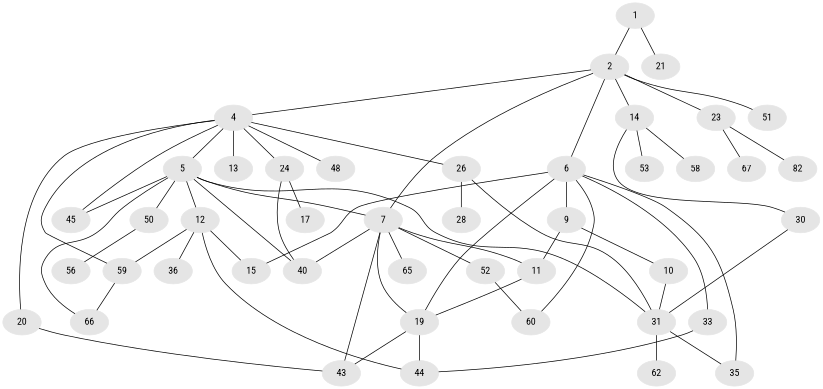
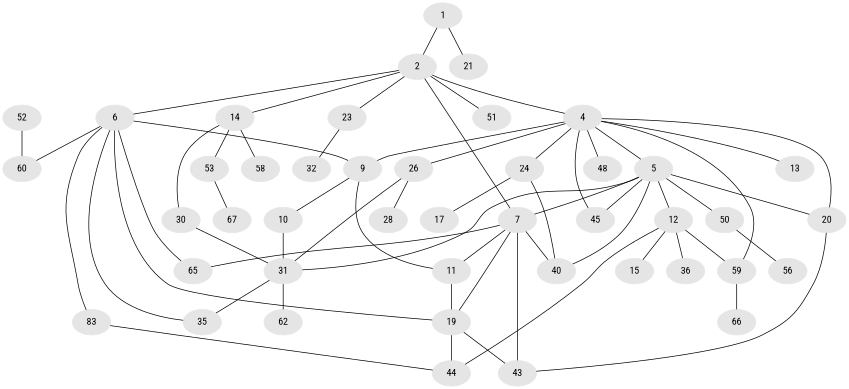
edge "4" -- "9": added
edge "23" -- "67": now "53" -- "67"
node "82": label "82" -> "32"
edge "6" -- "15": now "6" -- "65"
edge "5" -- "66": now "5" -- "20"
edge "7" -- "52": removed
node "33": label "33" -> "83"
